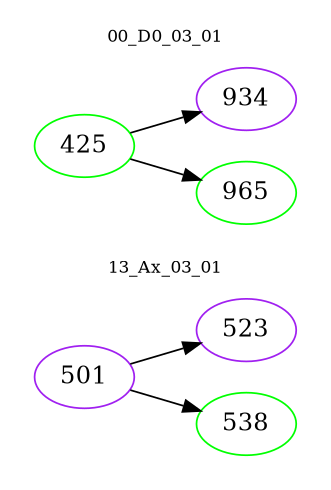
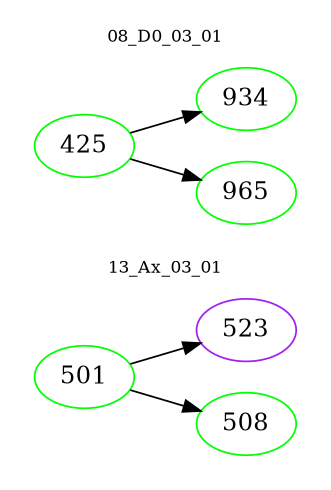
cluster "00_D0_03_01": label "00_D0_03_01" -> "08_D0_03_01"
node "934": color purple -> green
node "501": color purple -> green
node "538": label "538" -> "508"
